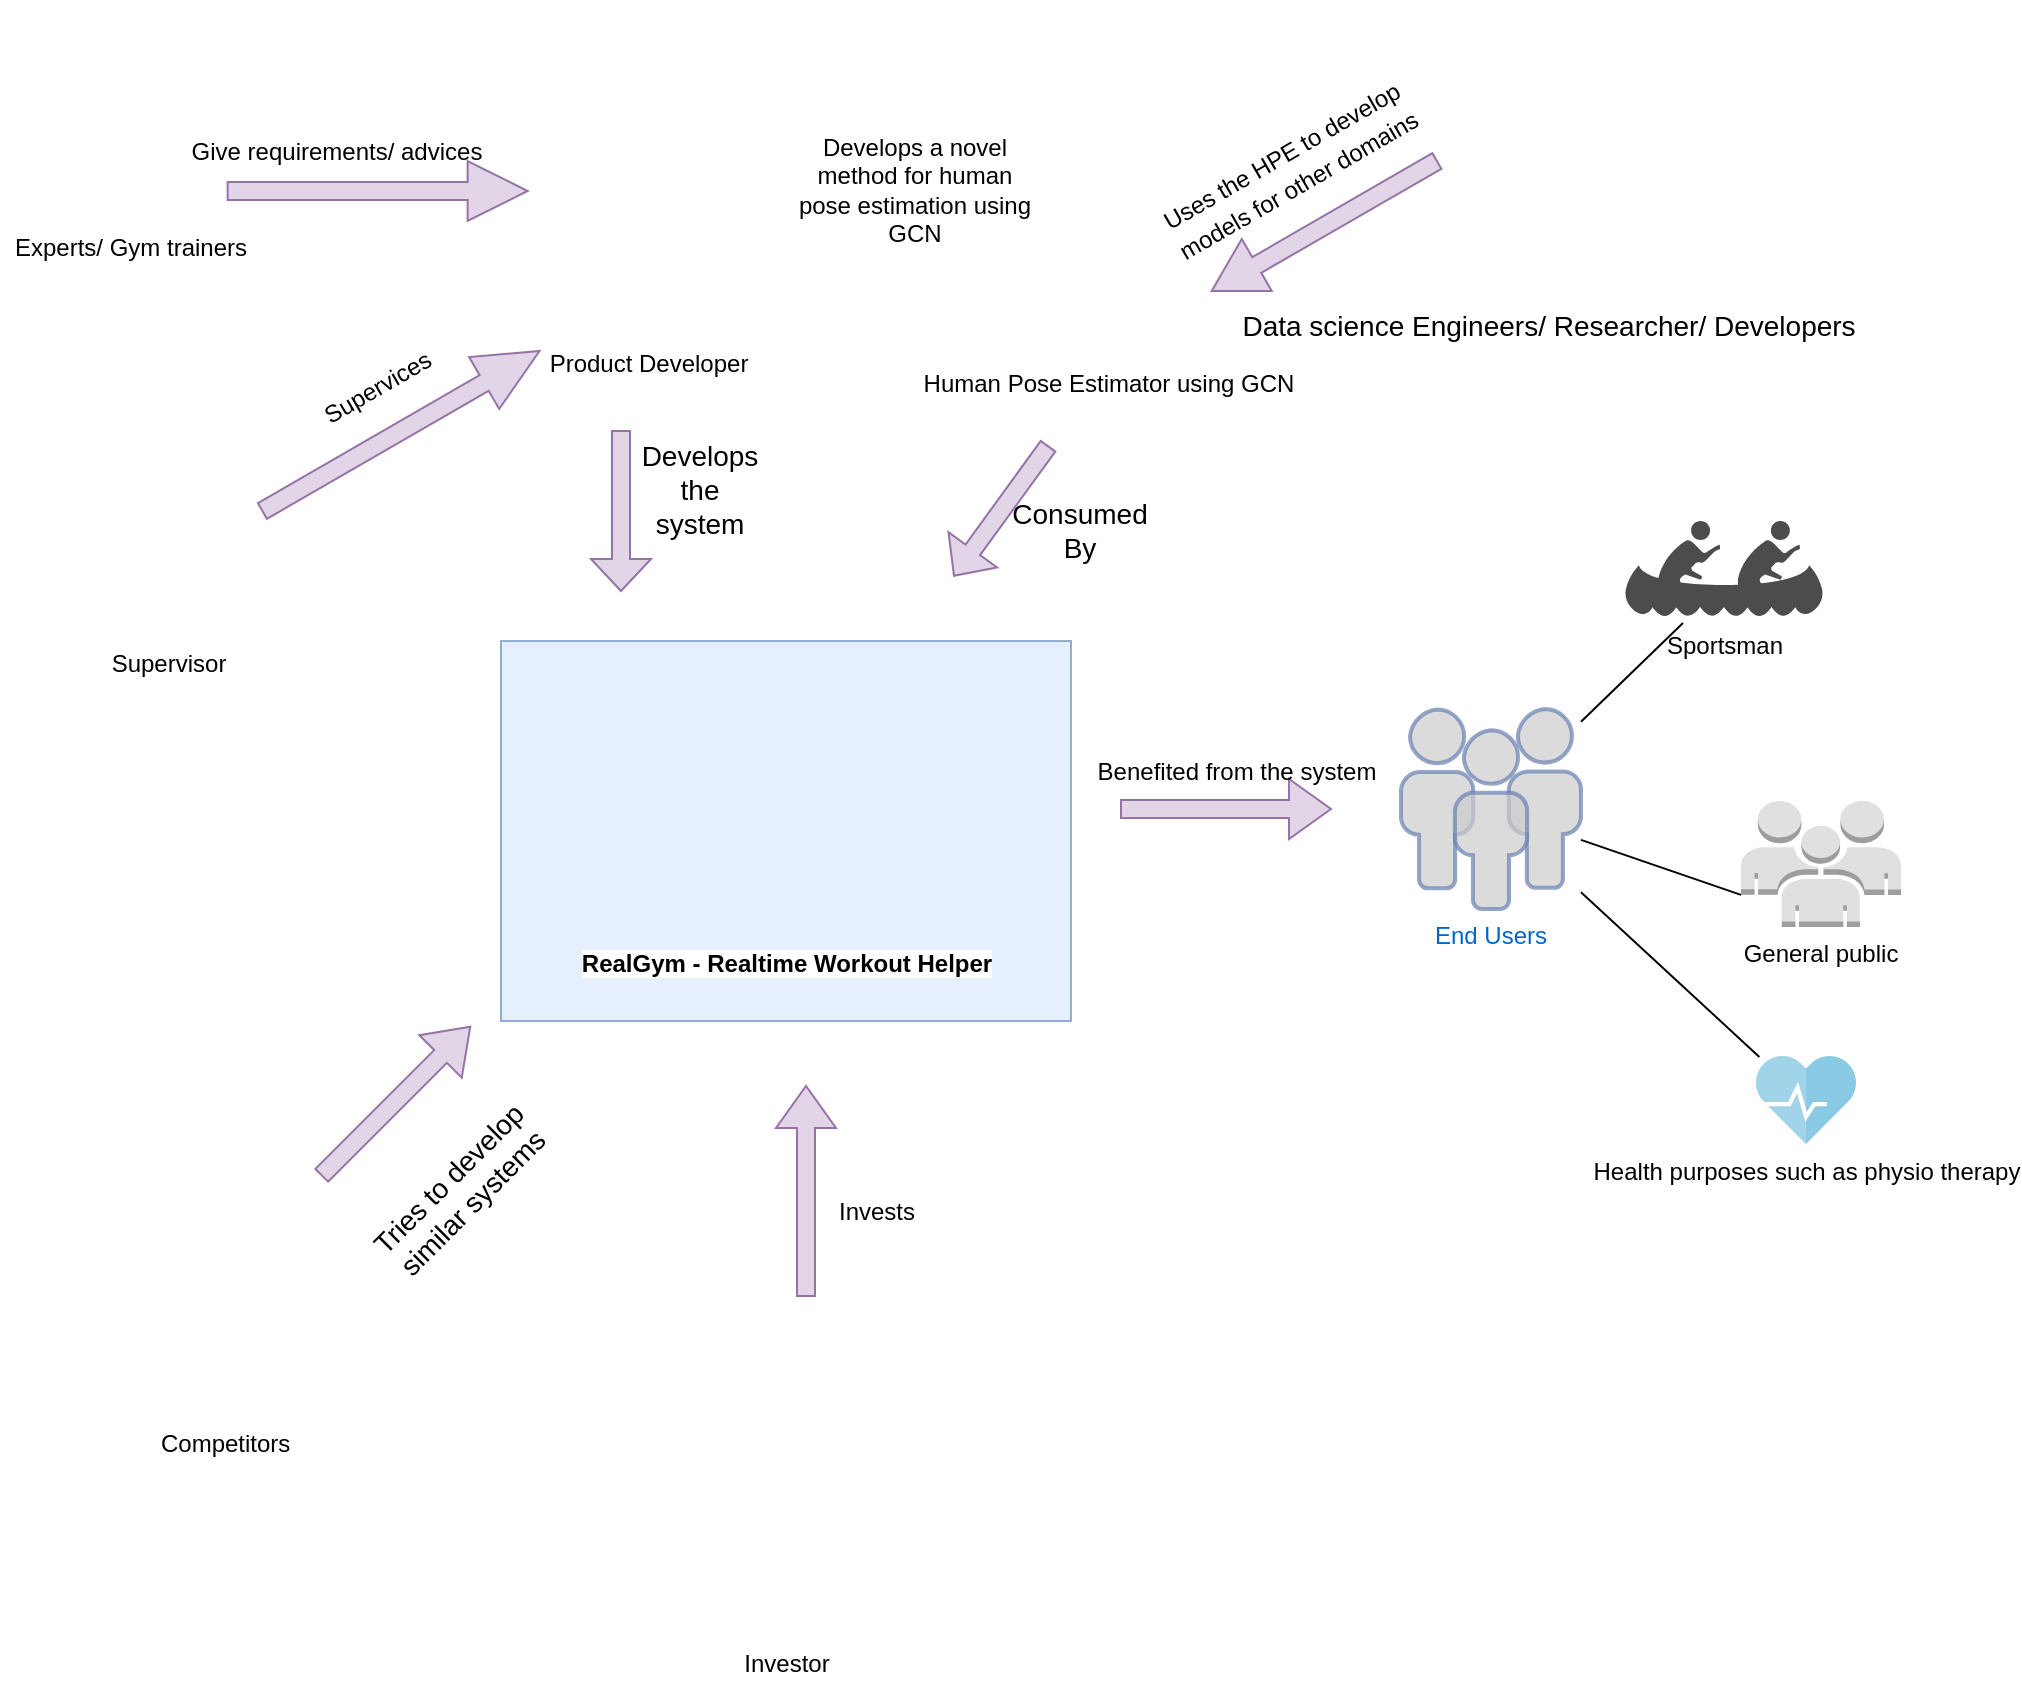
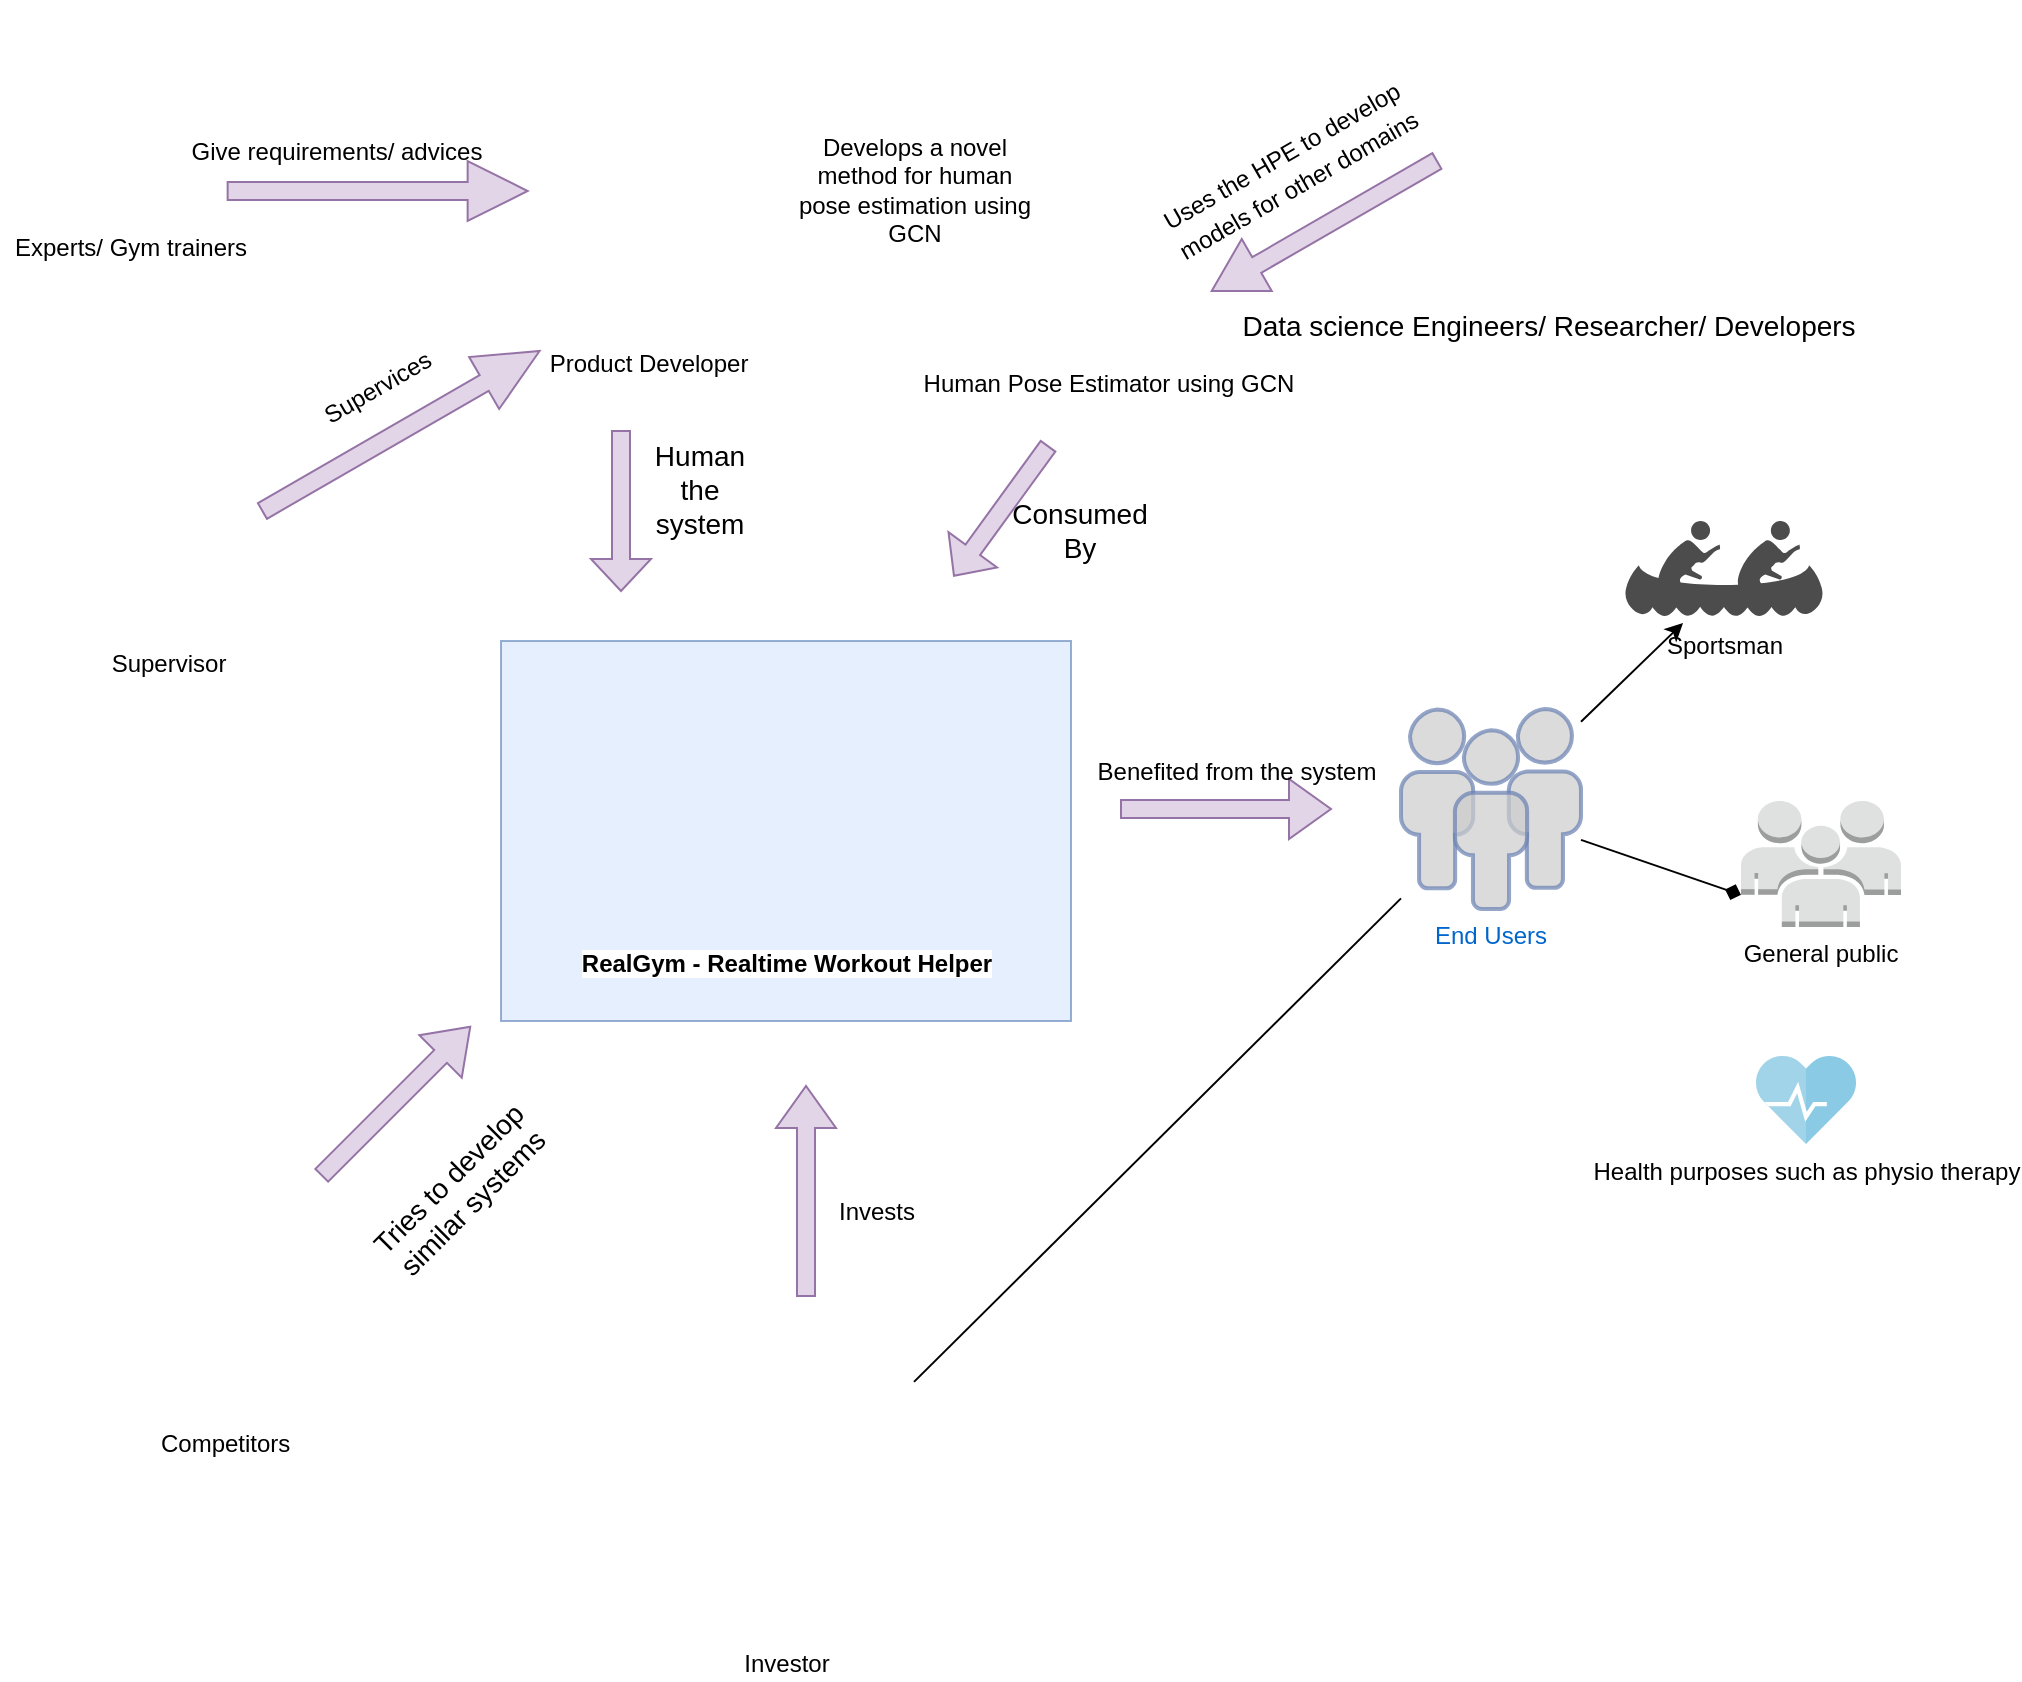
node "Develops the system": label "Develops the system" -> "Human the system"
edge "Sportsman" -- "End Users": arrowhead none -> classic
edge "End Users" -- "General public": arrowhead none -> diamond
edge "End Users" -- "Health purposes such as physio therapy": now "End Users" -- "Investor"
